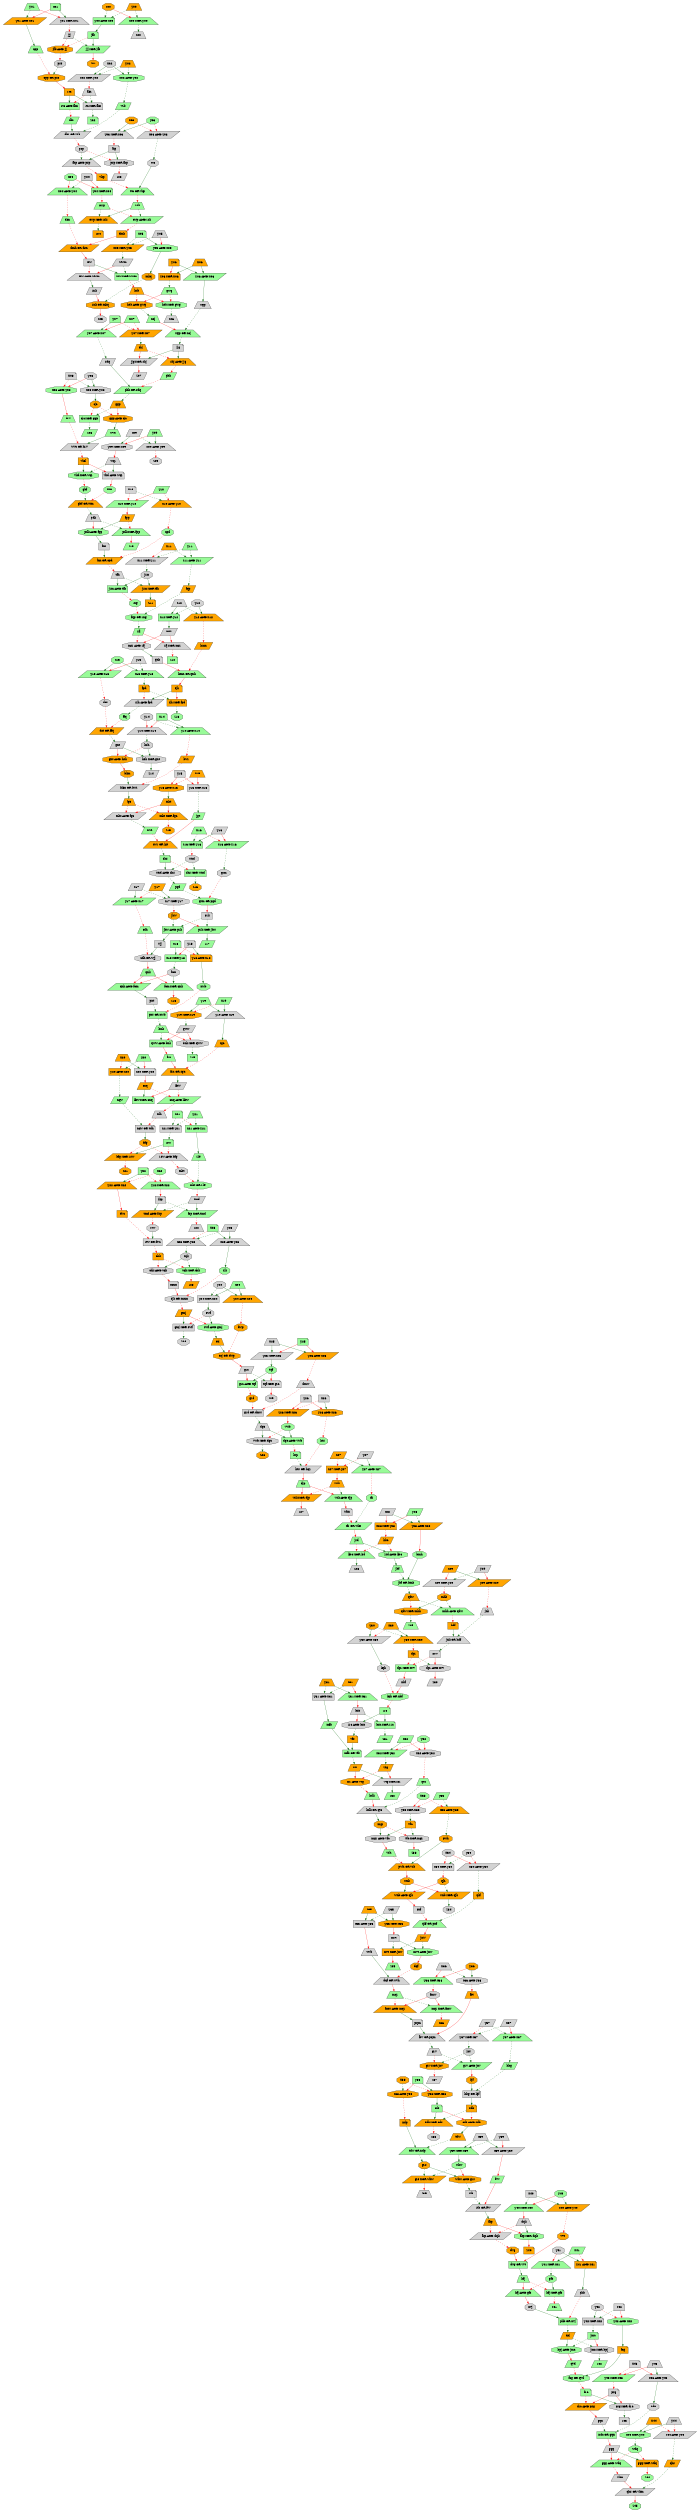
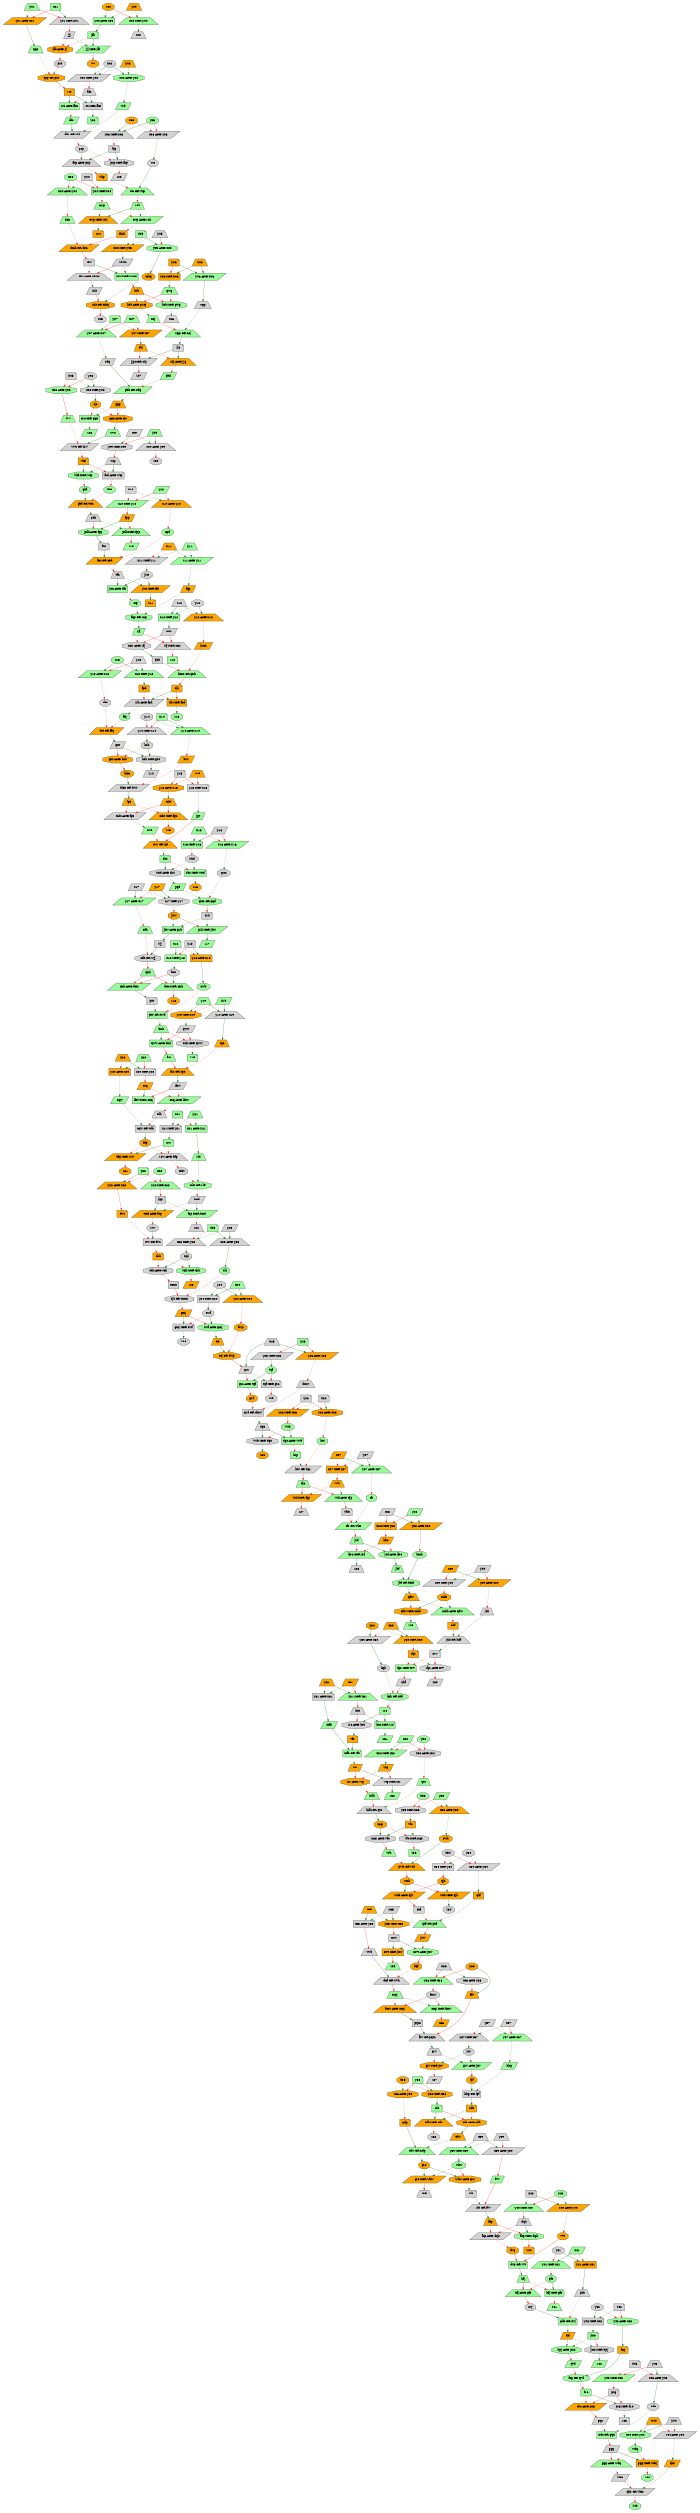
edge "x25" -> "y25 XOR x25": now "x25" -> "grc"
edge "y36" -> "x36 AND y36": now "y36" -> "fbv"
